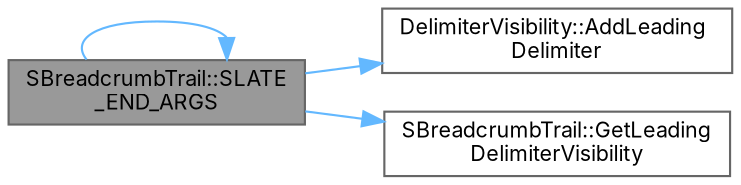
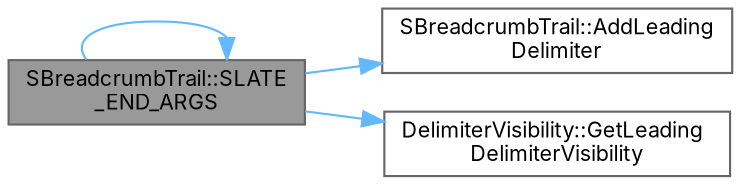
node "DelimiterVisibility::AddLeading Delimiter": label "DelimiterVisibility::AddLeading Delimiter" -> "SBreadcrumbTrail::AddLeading Delimiter"
node "SBreadcrumbTrail::GetLeading DelimiterVisibility": label "SBreadcrumbTrail::GetLeading DelimiterVisibility" -> "DelimiterVisibility::GetLeading DelimiterVisibility"
